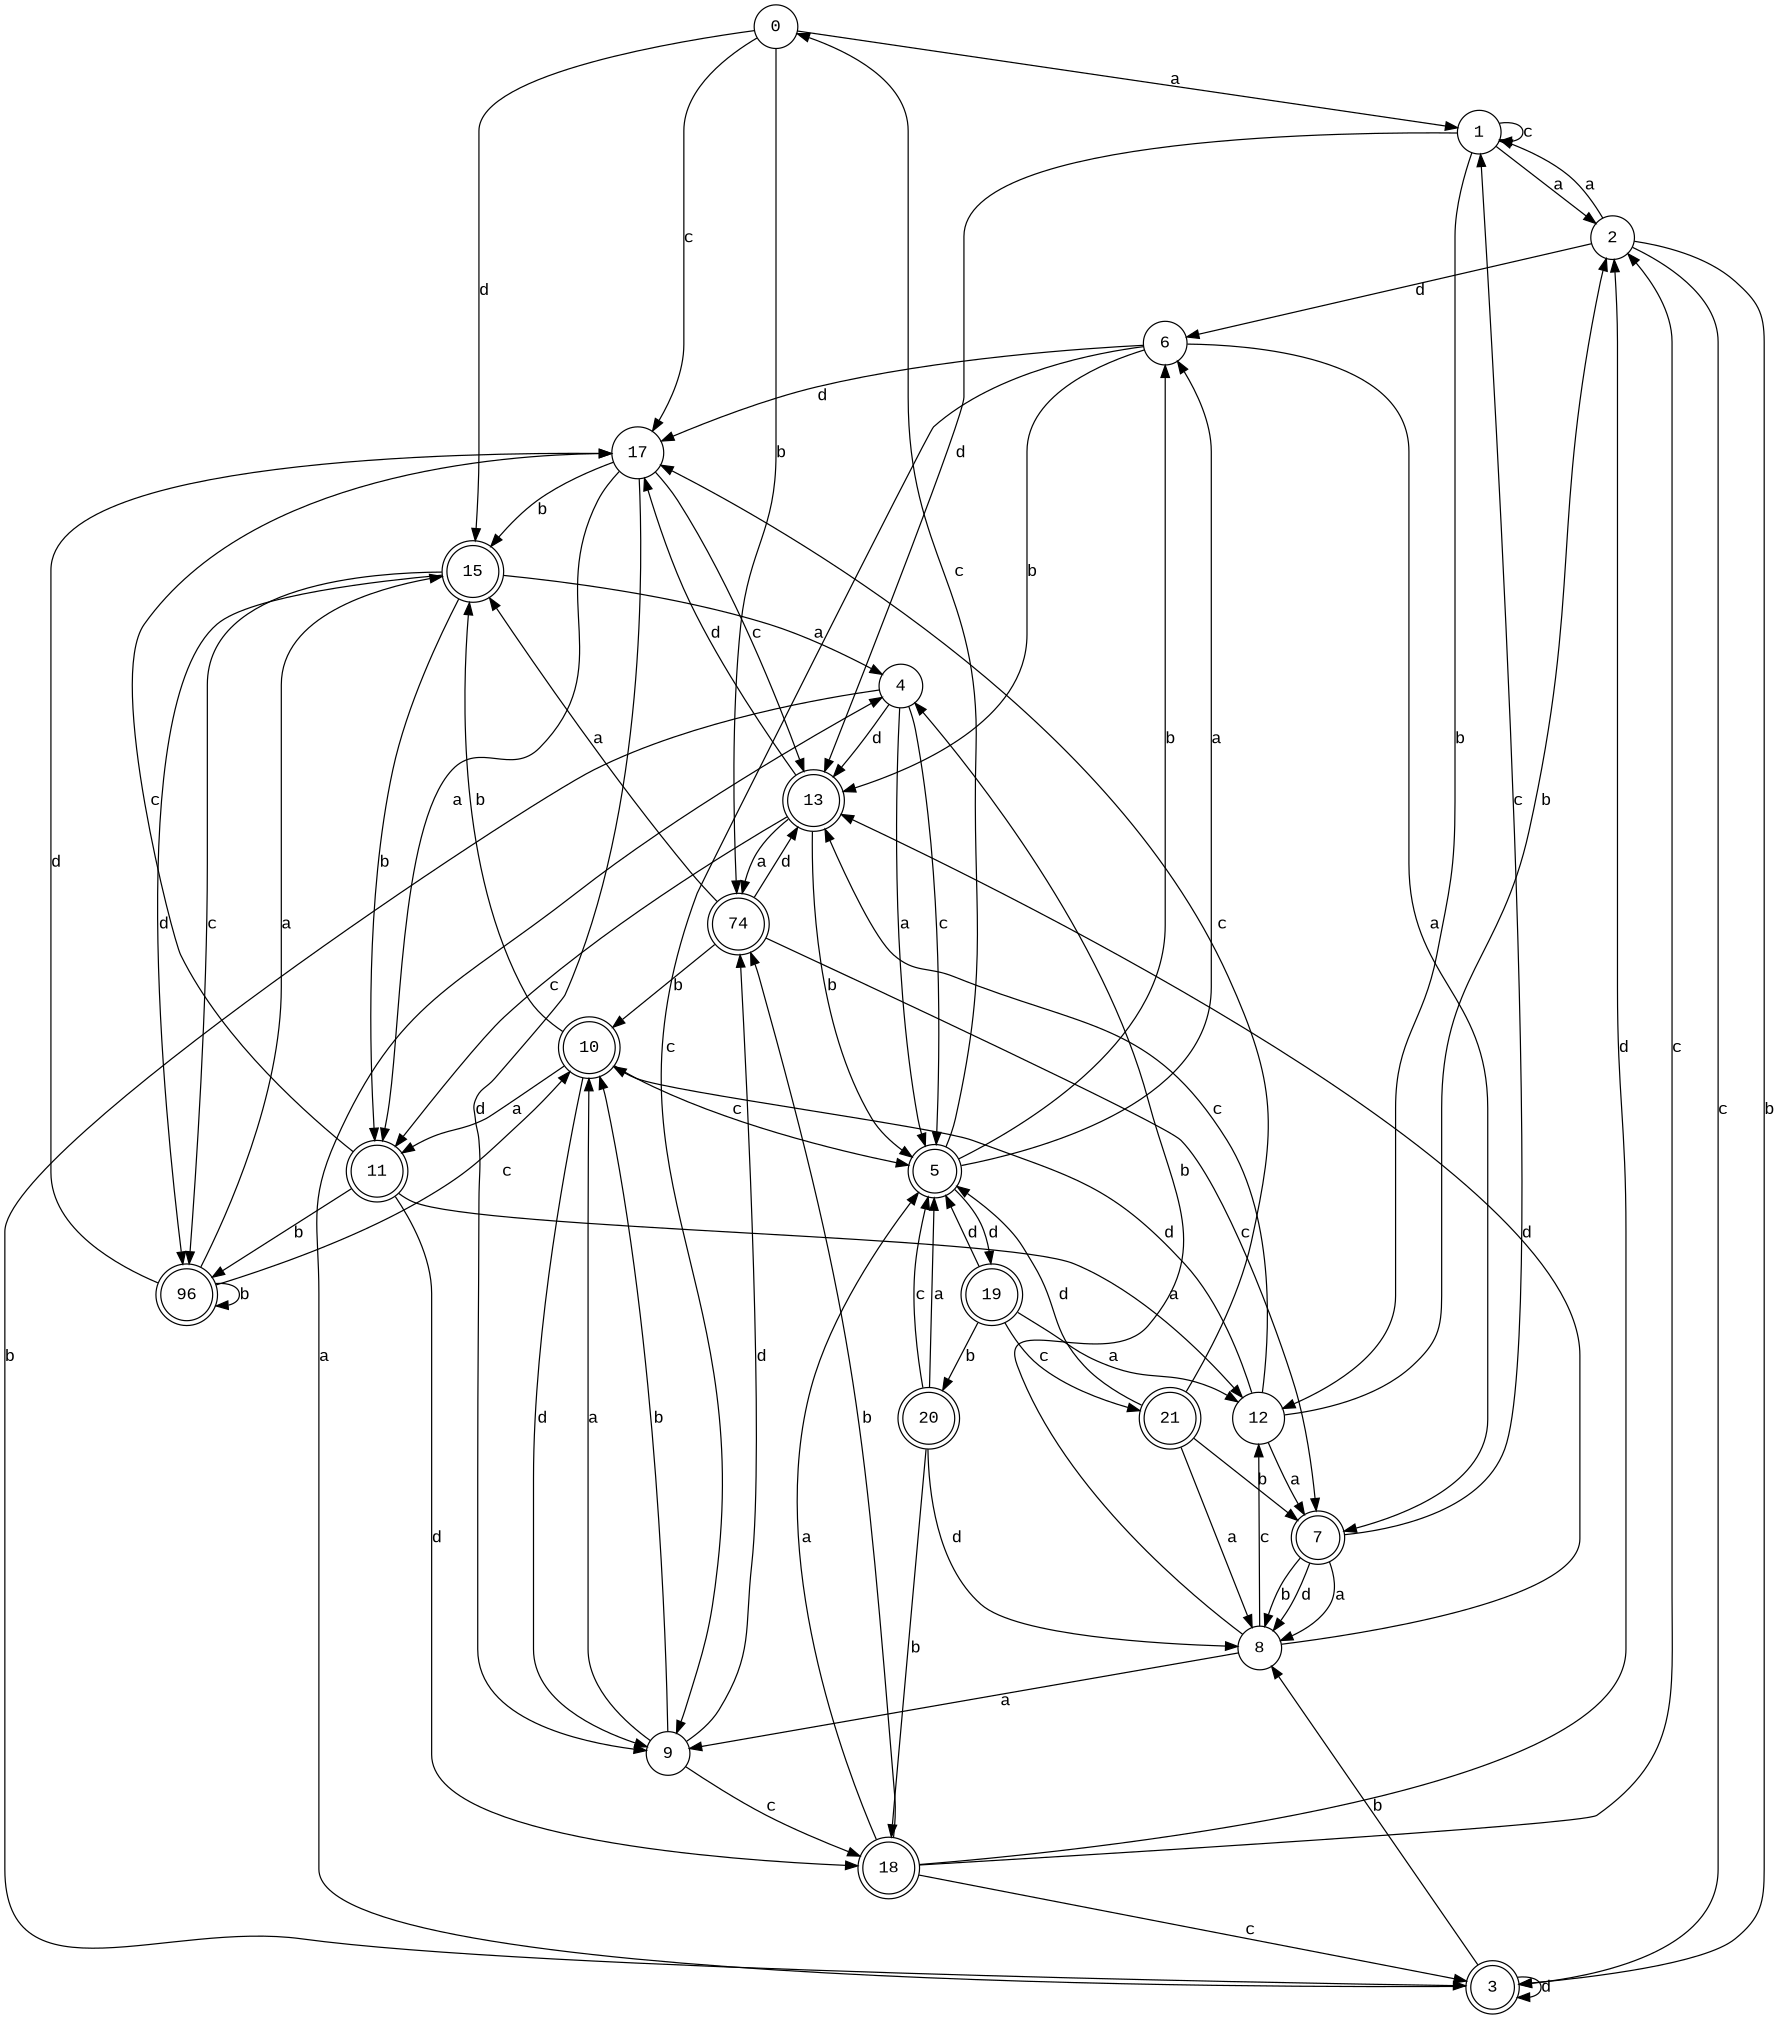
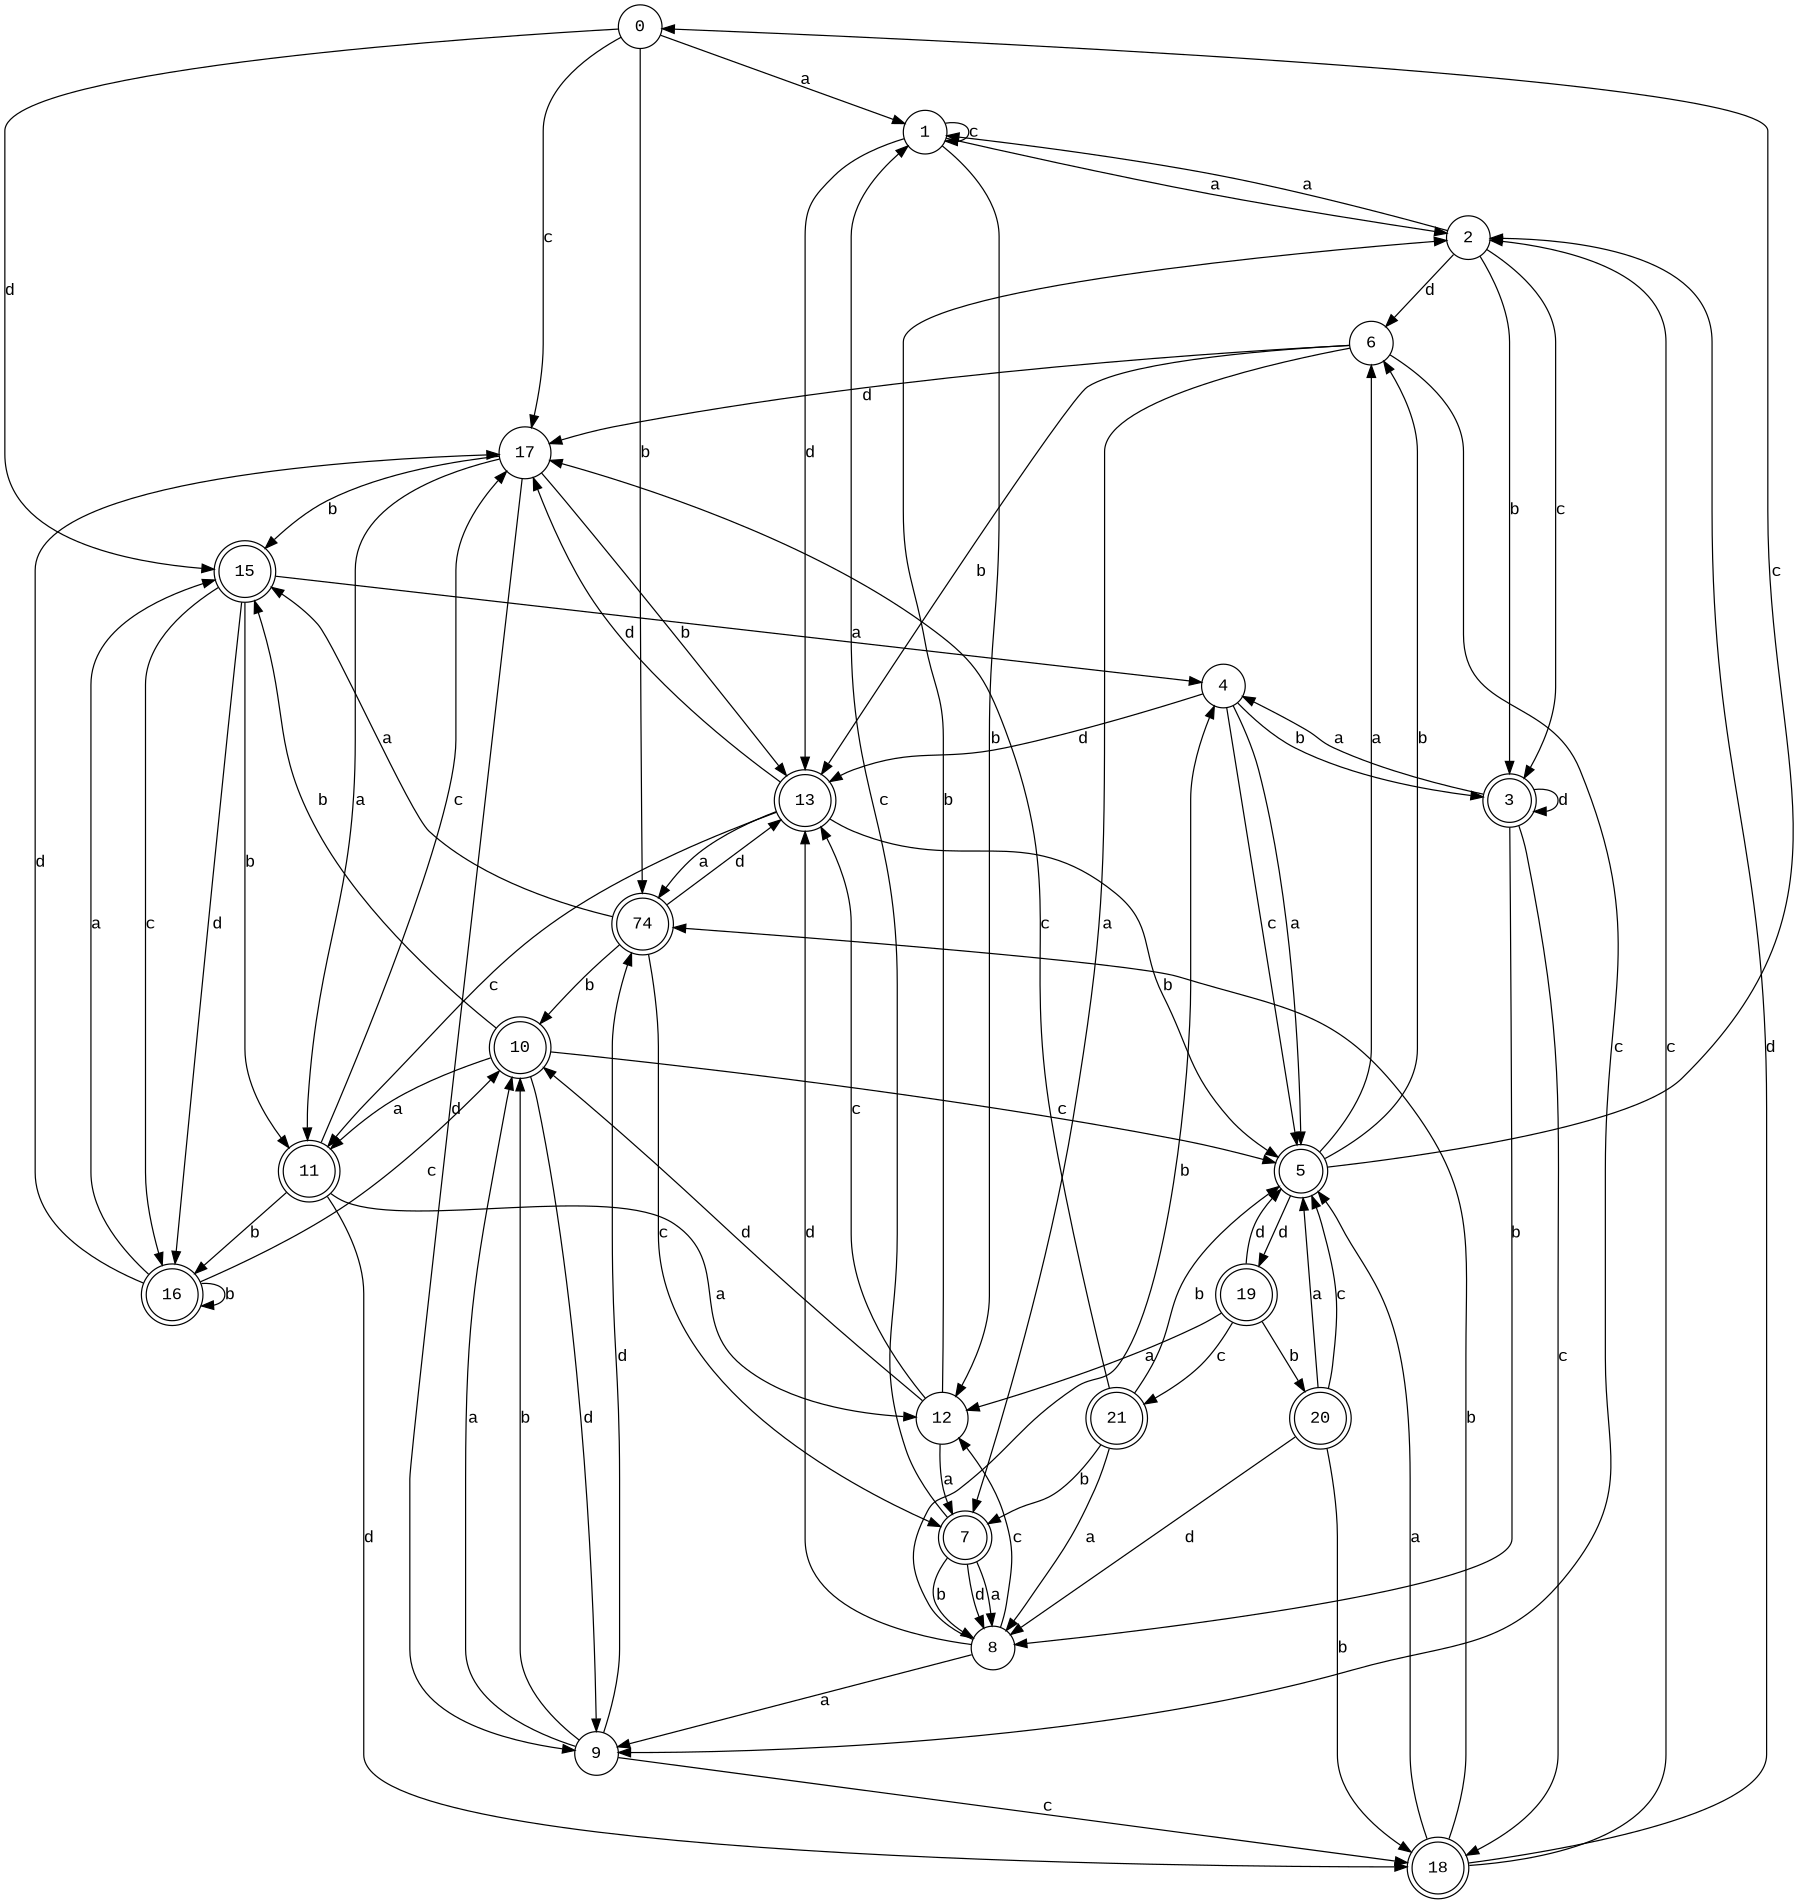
edge "17" -> "13": label "c" -> "b"
node "96": label "96" -> "16"
edge "21" -> "5": label "d" -> "b"
edge "18" -> "3": reversed
